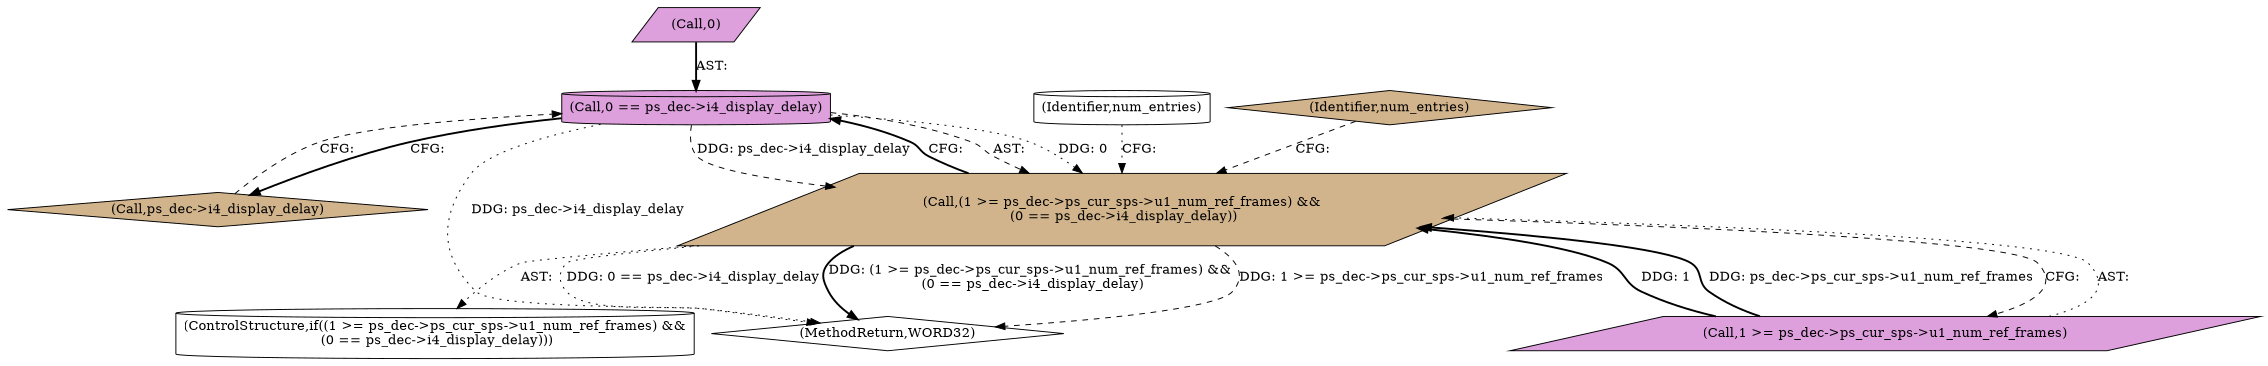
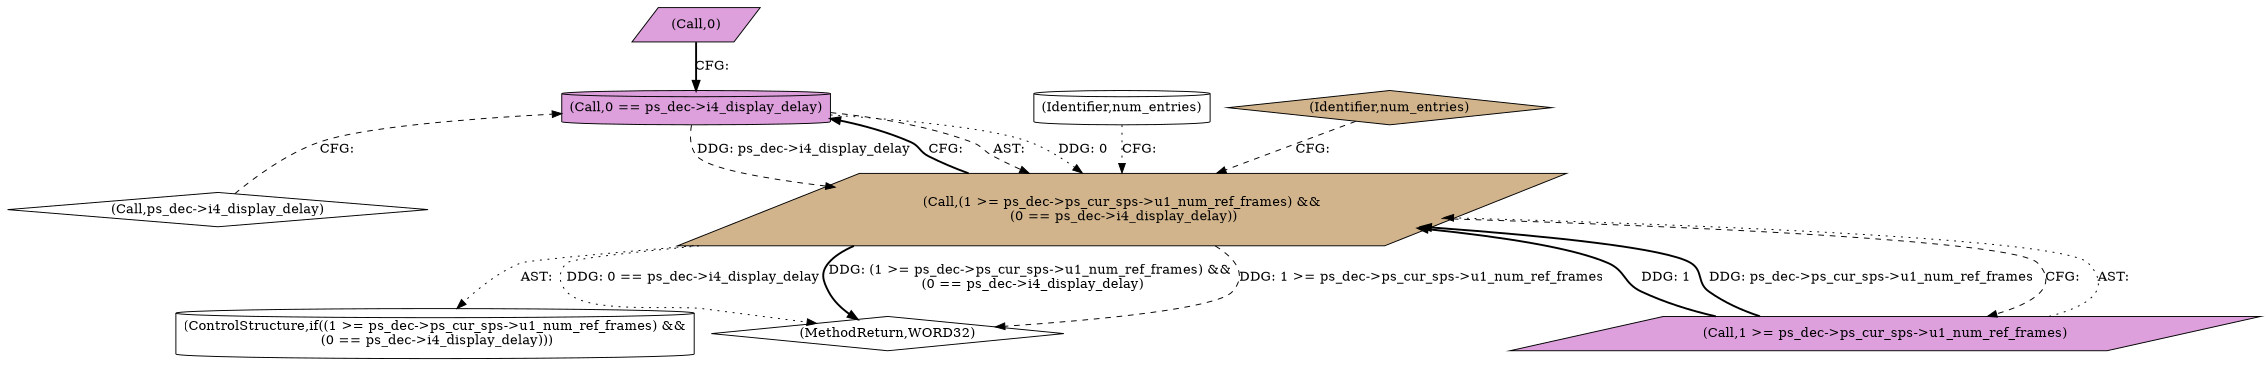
edge "(Call,0)" -> "(Call,0 == ps_dec->i4_display_delay)": label "AST: " -> "CFG: "
edge "(Call,0 == ps_dec->i4_display_delay)" -> "(Call,ps_dec->i4_display_delay)": removed, label "CFG:"
node "(Call,ps_dec->i4_display_delay)": fillcolor tan -> white
edge "(Call,0 == ps_dec->i4_display_delay)" -> "(MethodReturn,WORD32)": removed, label "DDG: ps_dec->i4_display_delay"
